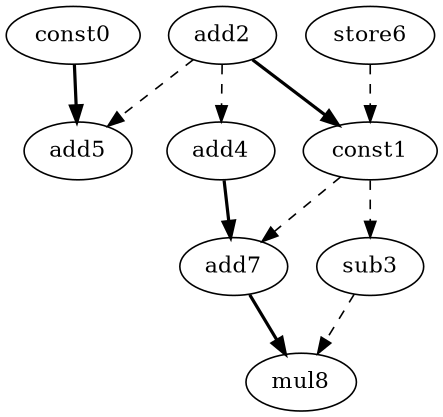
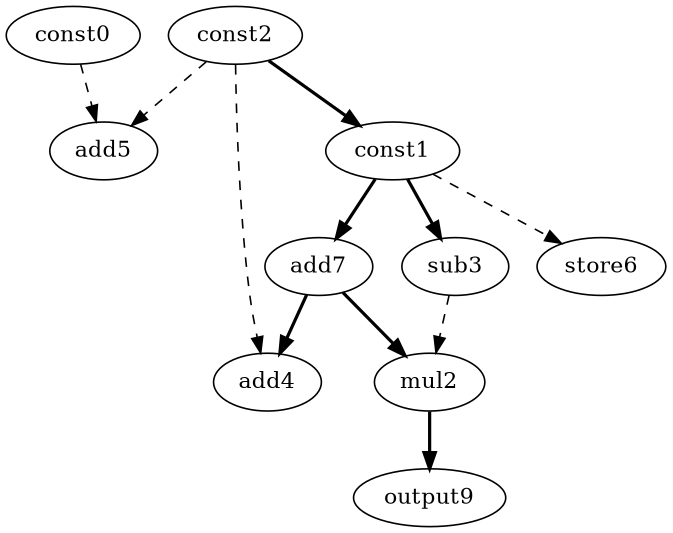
node "add2": label "add2" -> "const2"
edge "const0" -> "add5": style bold -> dashed
edge "store6" -> "const1": reversed
edge "add4" -> "add7": reversed
edge "const1" -> "sub3": style dashed -> bold
edge "const1" -> "add7": style dashed -> bold
node "mul8": label "mul8" -> "mul2"
node "output9": added
